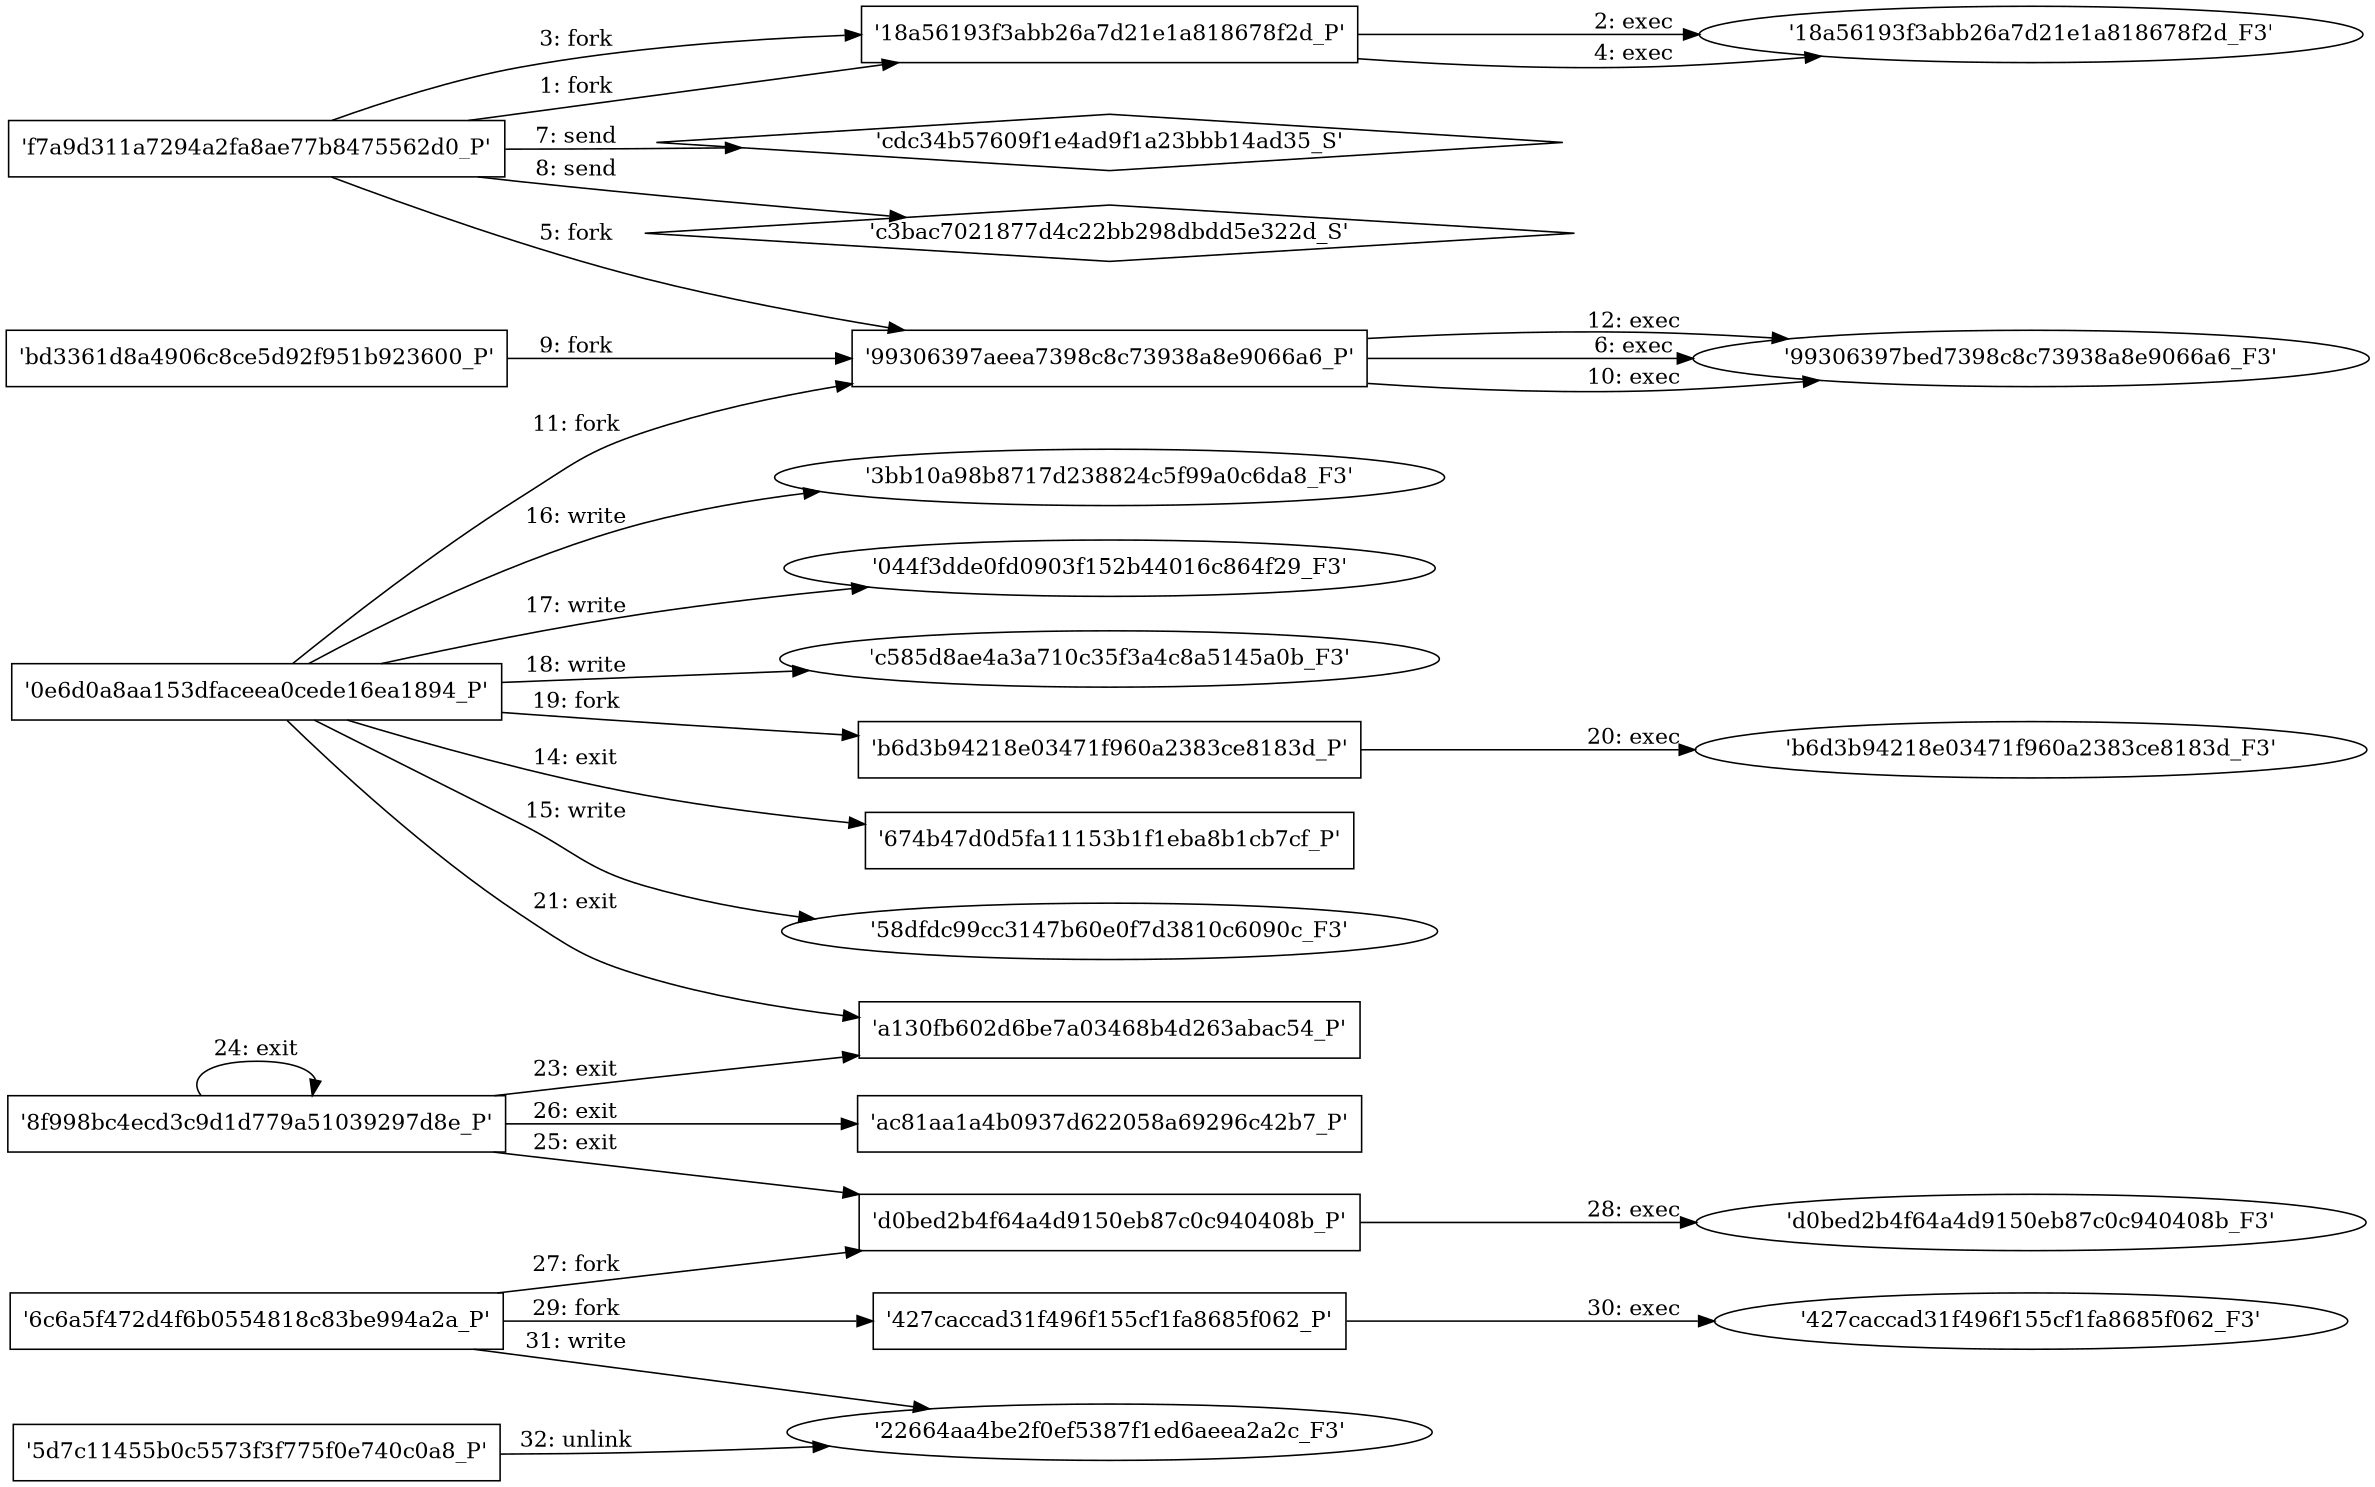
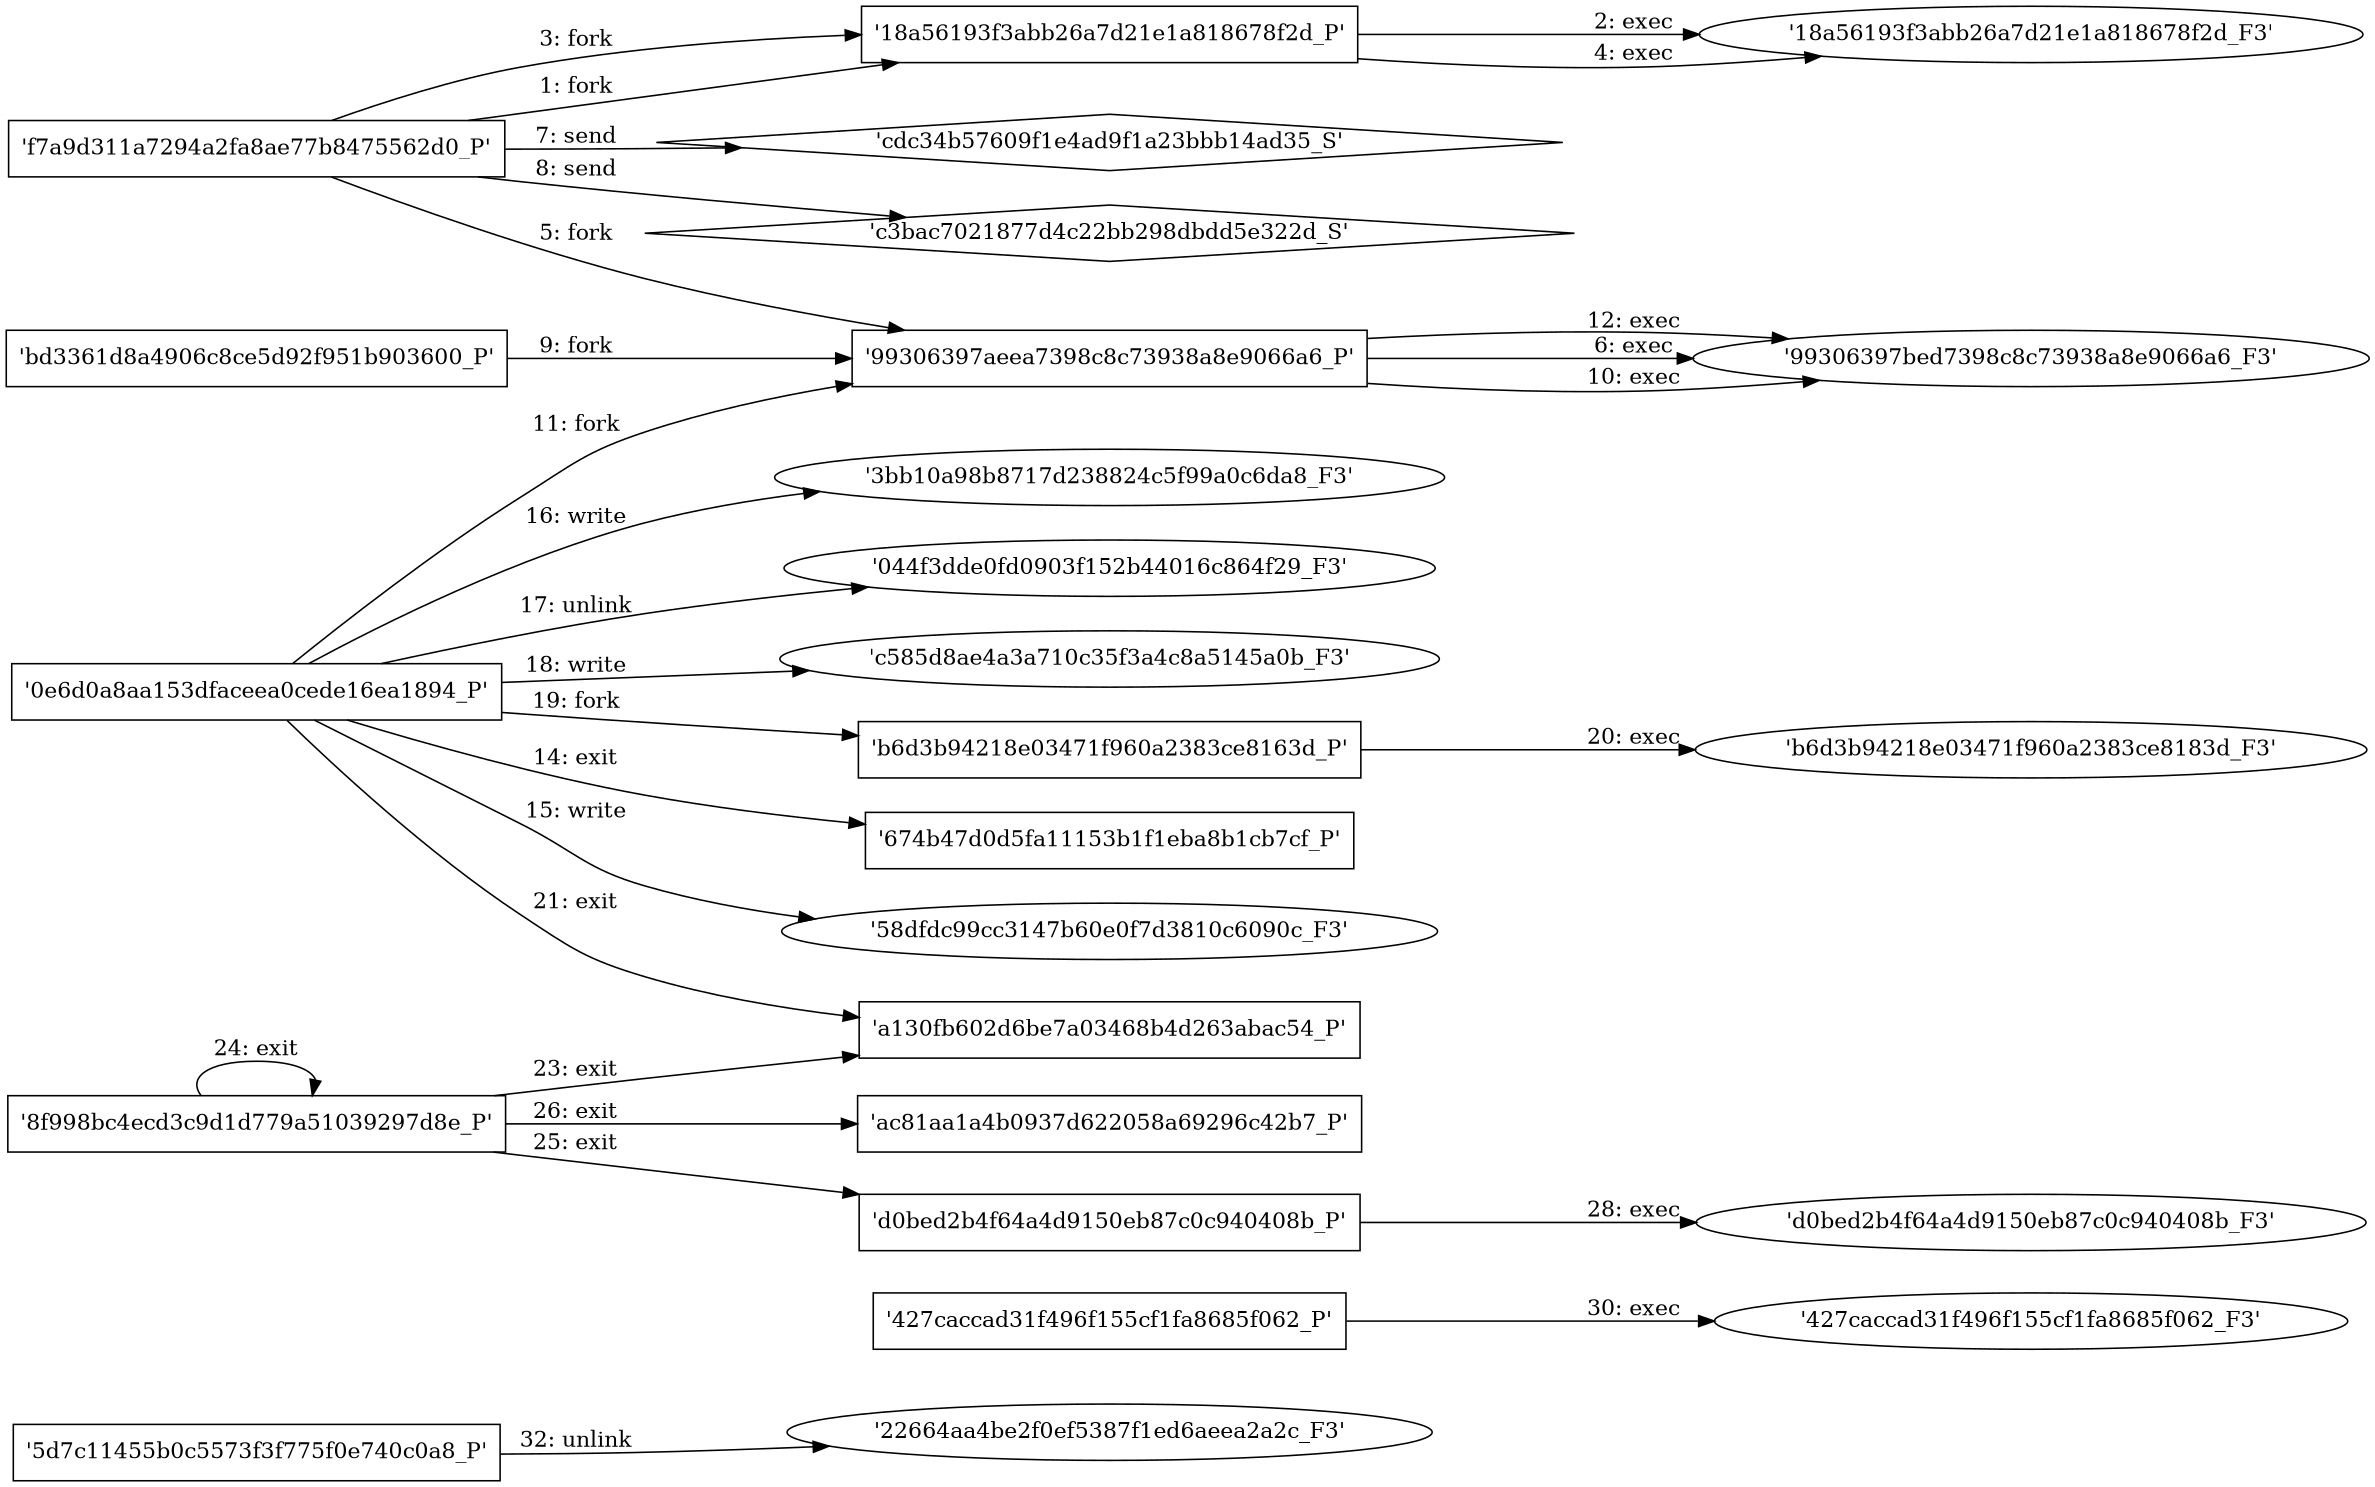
node "'bd3361d8a4906c8ce5d92f951b923600_P'": label "'bd3361d8a4906c8ce5d92f951b923600_P'" -> "'bd3361d8a4906c8ce5d92f951b903600_P'"
edge "'0e6d0a8aa153dfaceea0cede16ea1894_P'" -> "'044f3dde0fd0903f152b44016c864f29_F3'": label "17: write" -> "17: unlink"
node "'b6d3b94218e03471f960a2383ce8183d_P'": label "'b6d3b94218e03471f960a2383ce8183d_P'" -> "'b6d3b94218e03471f960a2383ce8163d_P'"
node "'6c6a5f472d4f6b0554818c83be994a2a_P'": removed
